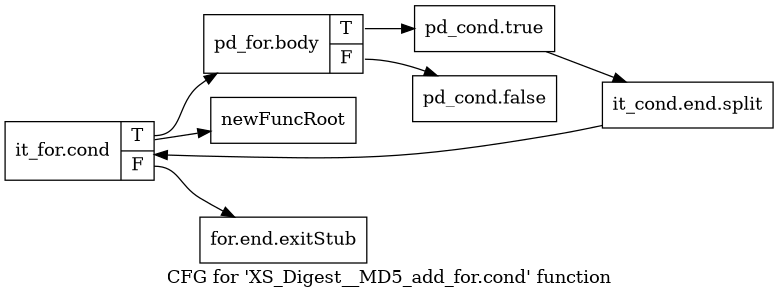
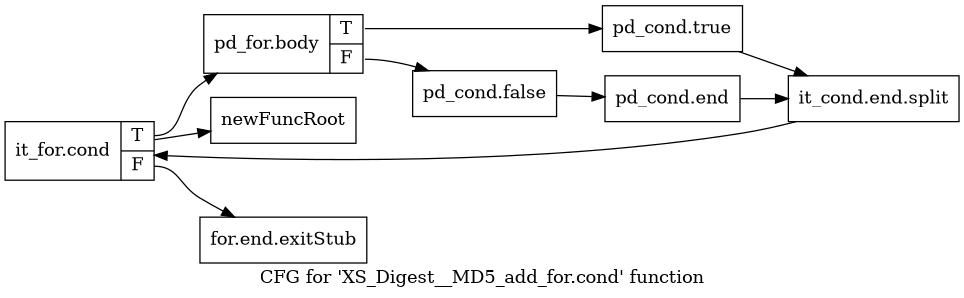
node "pd_cond.end": added
